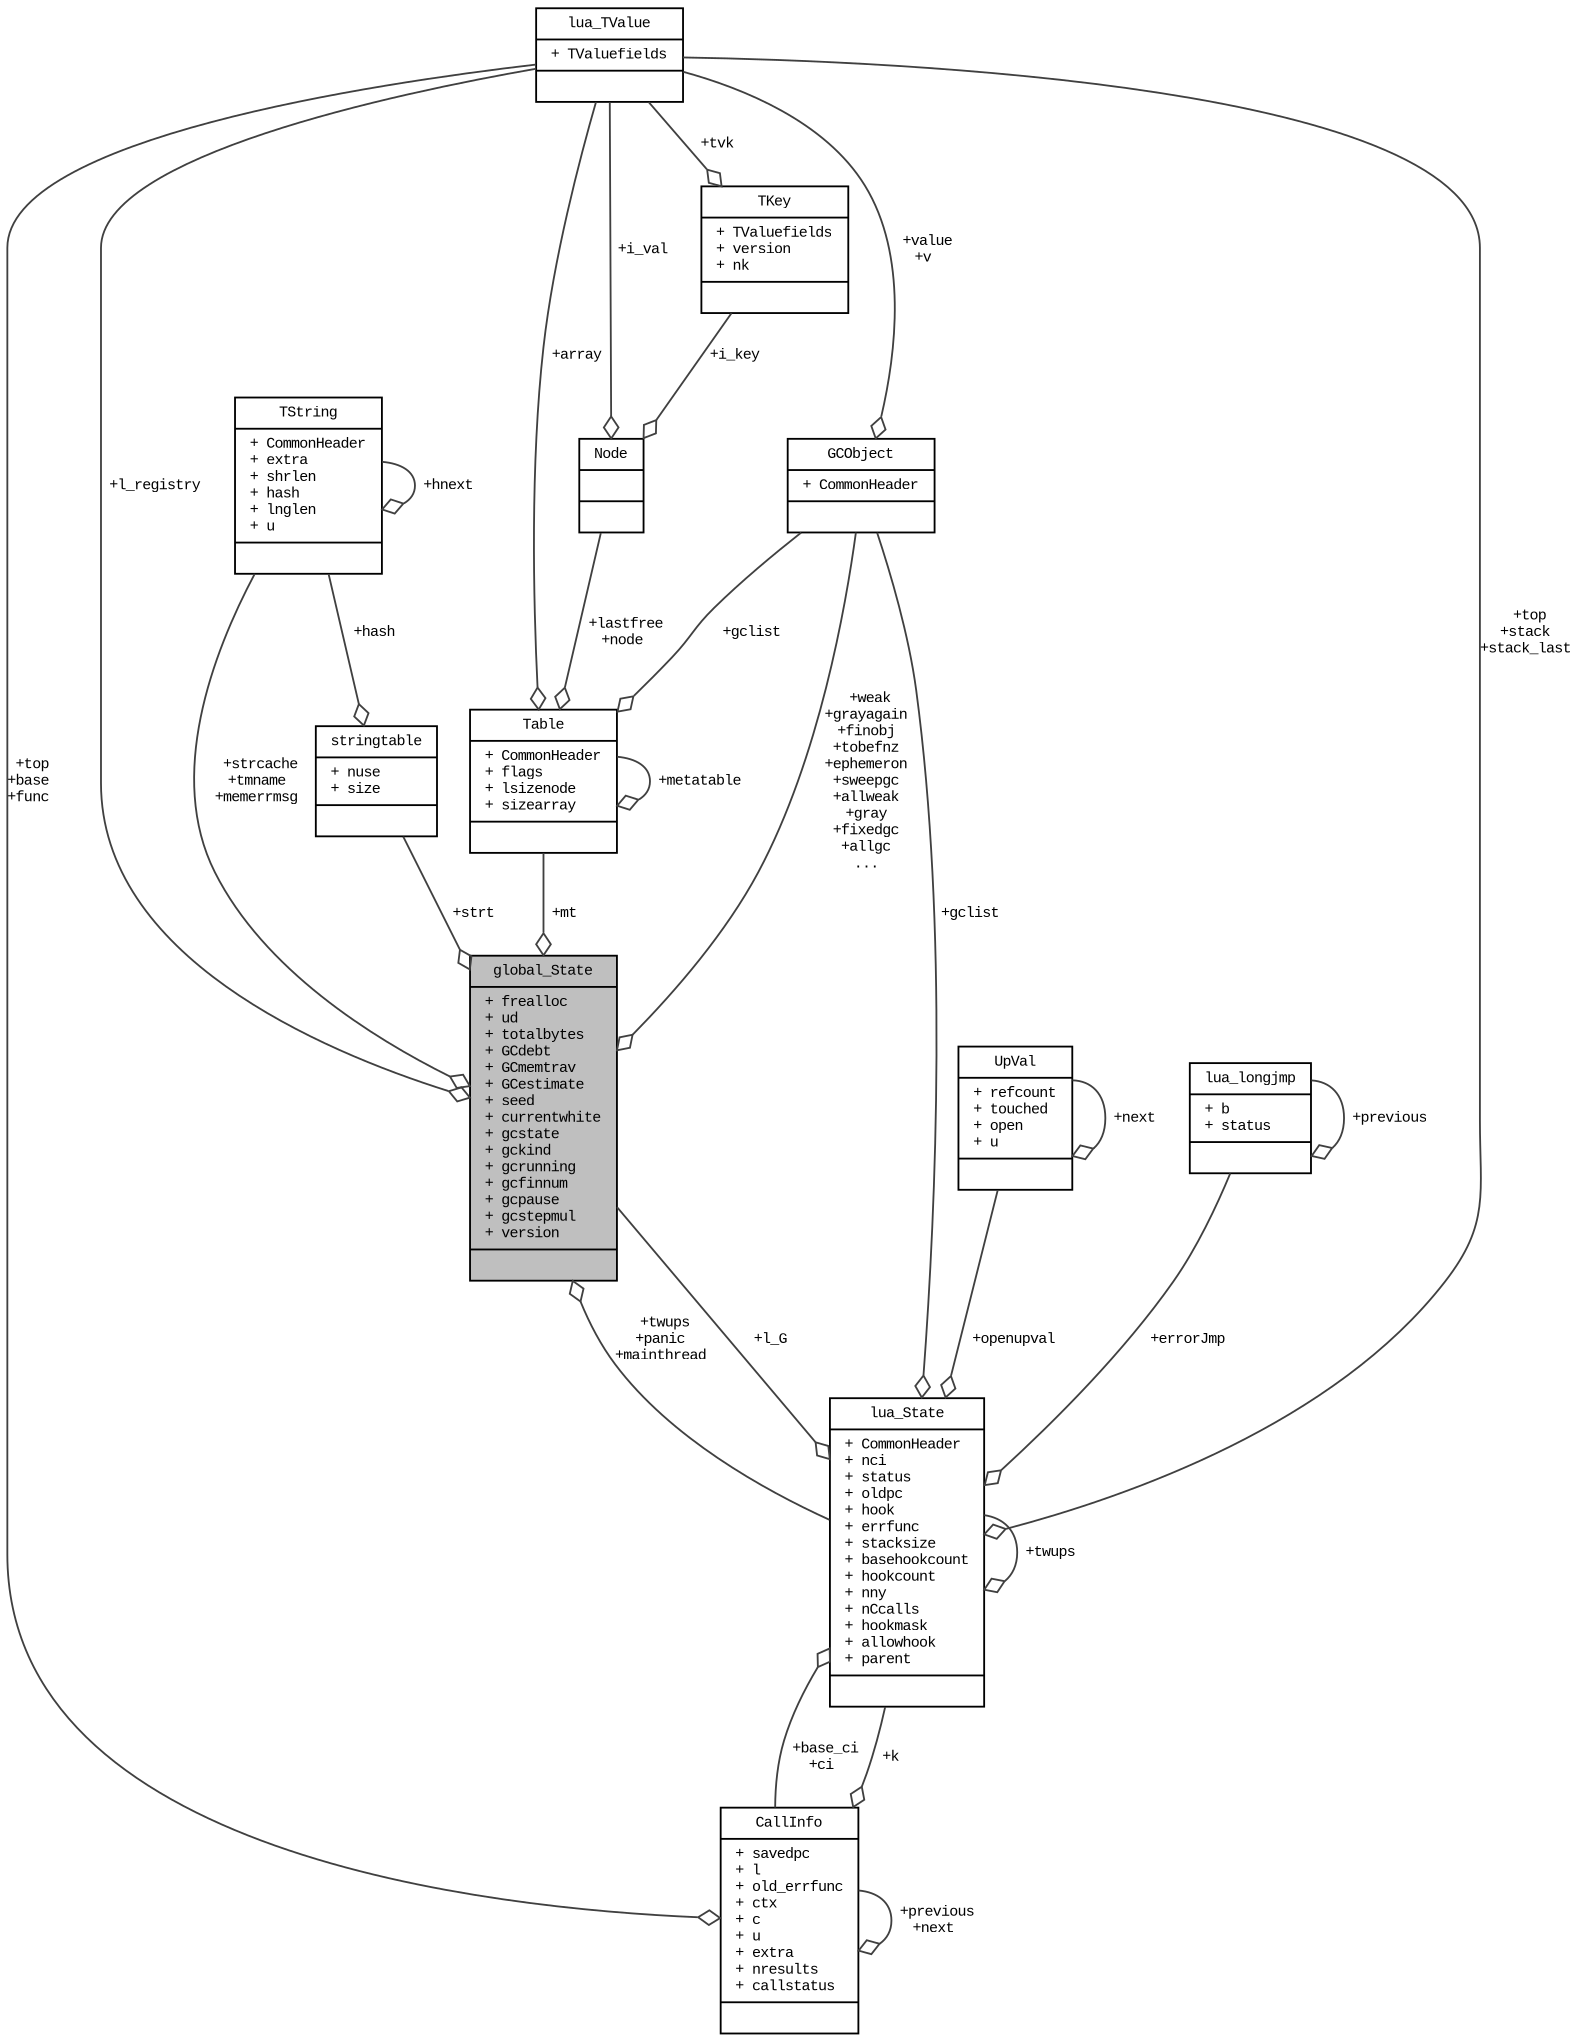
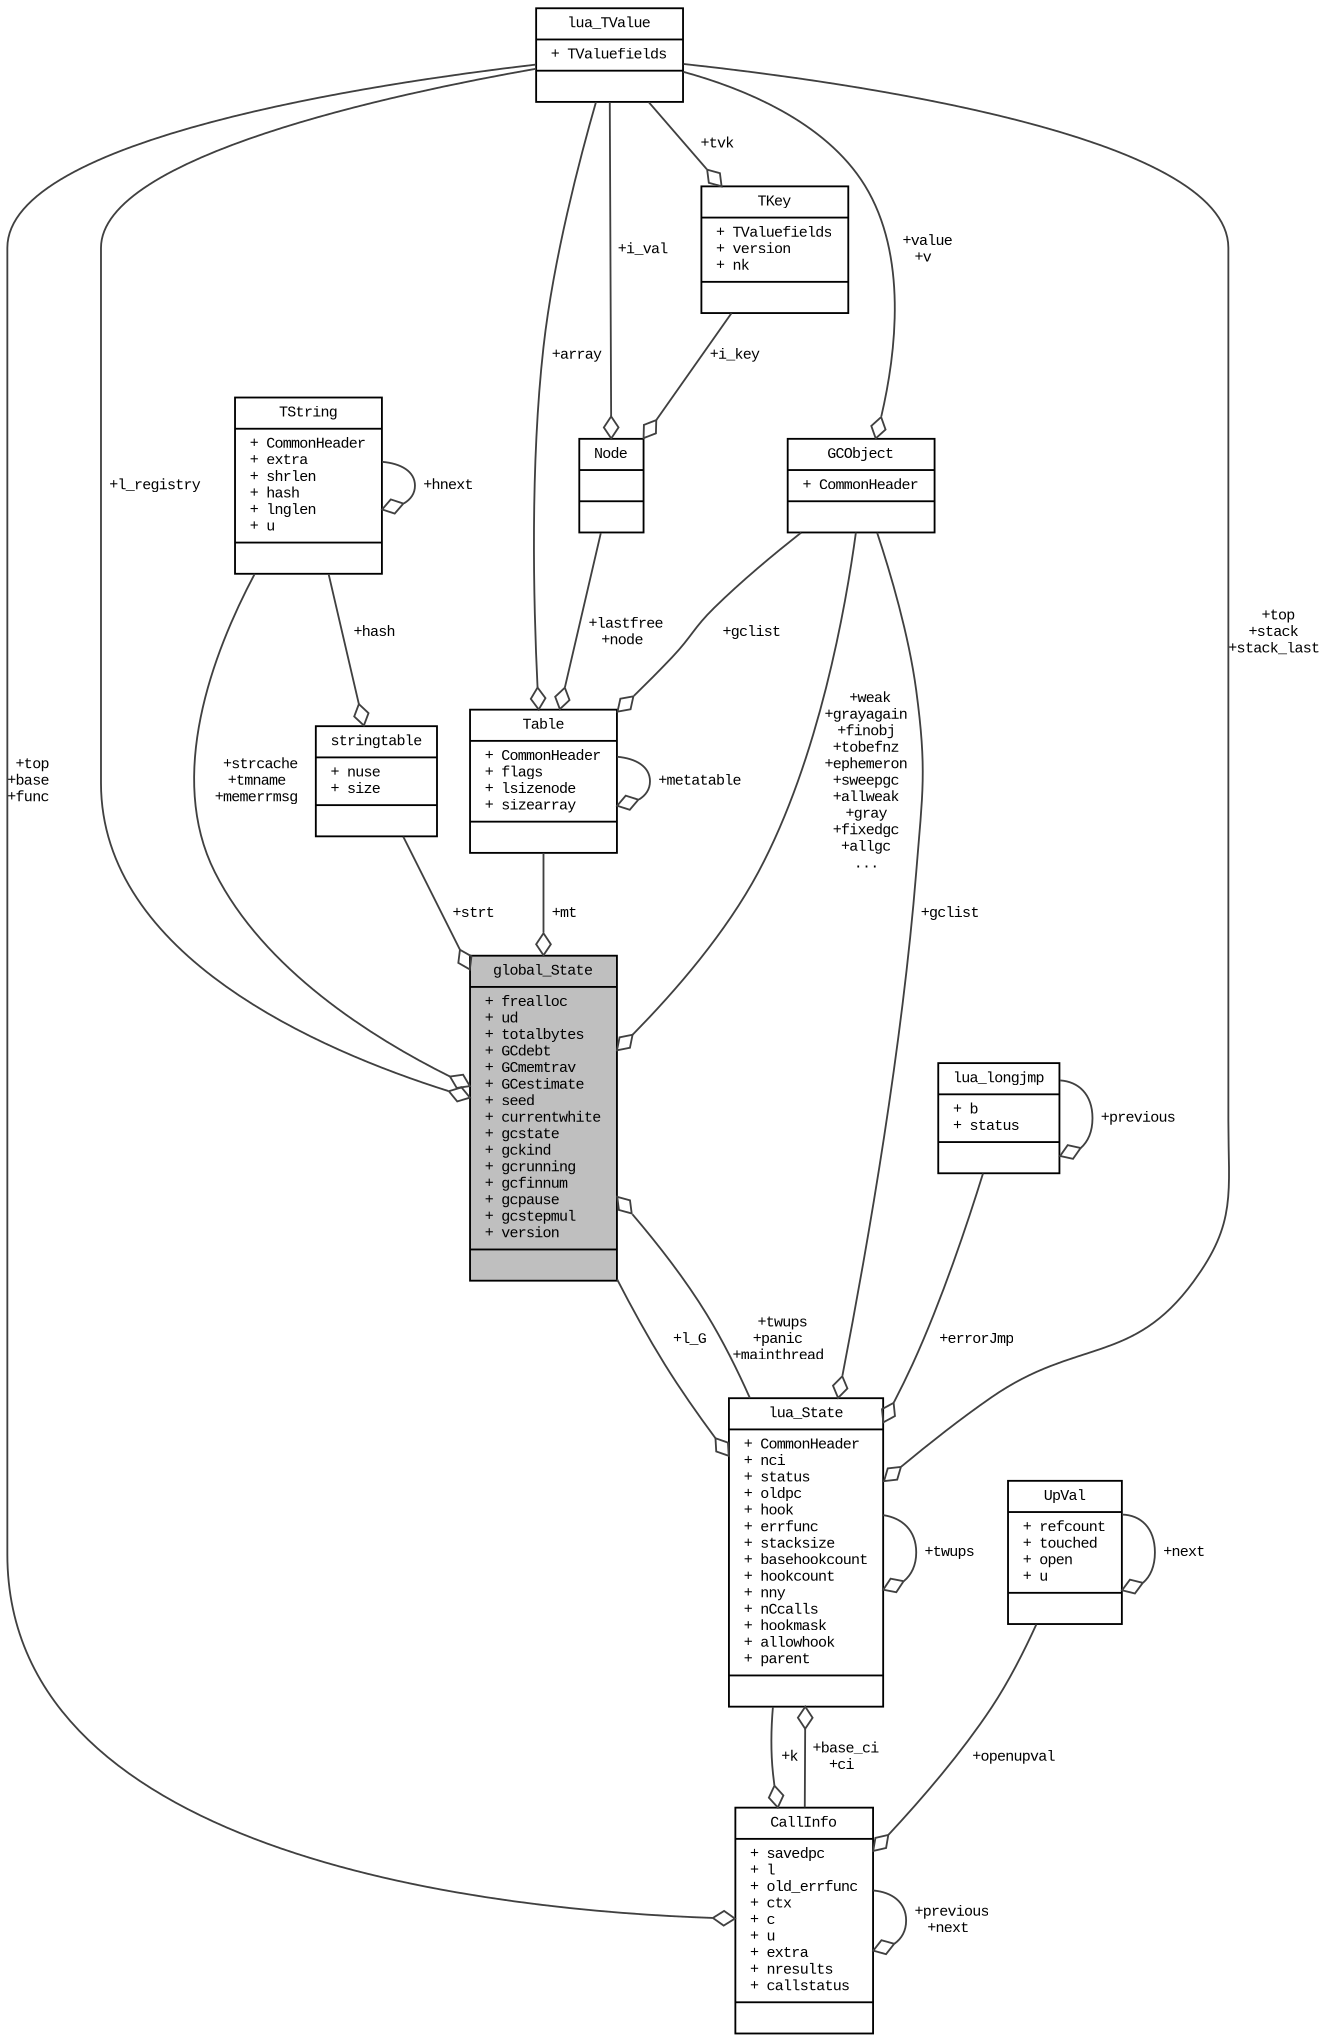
edge "UpVal" -> "lua_State": now "UpVal" -> "CallInfo"
